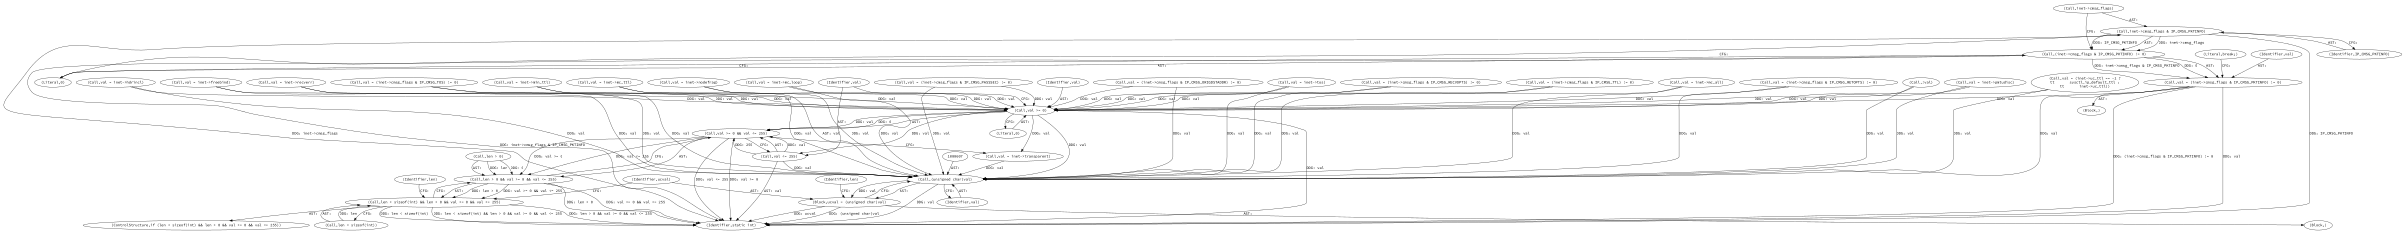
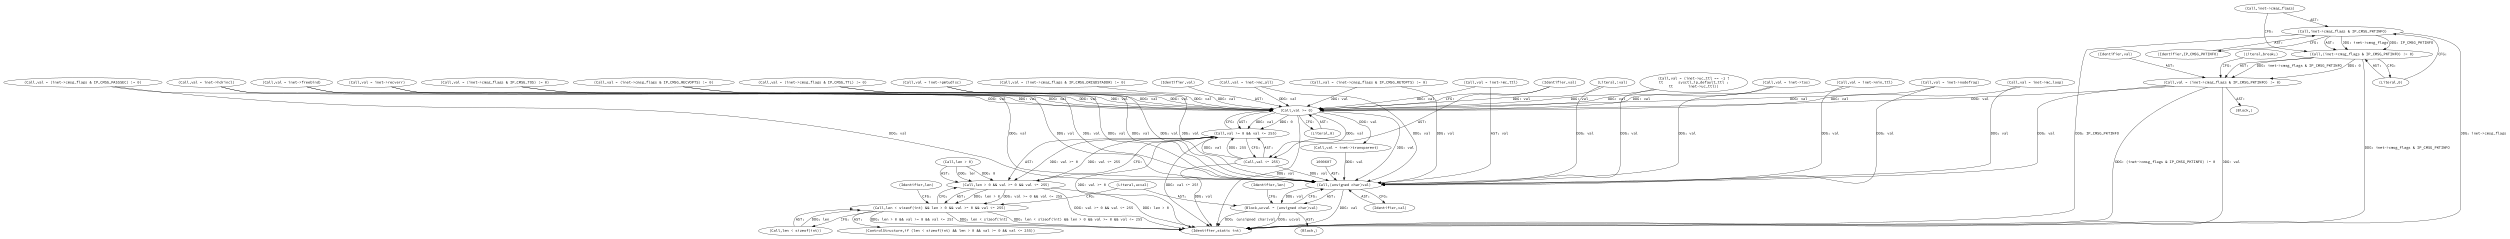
node "(Call,!val)": label "(Call,!val)" -> "(Literal,!val)"
edge "(Call,val >= 0 && val <= 255)" -> "(Call,val = inet->transparent)": now "(Call,val >= 0 && val <= 255)" -> "(Call,val >= 0)"
edge "(Call,val = (inet->cmsg_flags & IP_CMSG_ORIGDSTADDR) != 0)" -> "(Call,(unsigned char)val)": removed, label "DDG: val"
node "(Identifier,ucval)": label "(Identifier,ucval)" -> "(Literal,ucval)"
edge "(Call,val <= 255)" -> "(Identifier,static int)": label "AST: val" -> "DDG: val"
